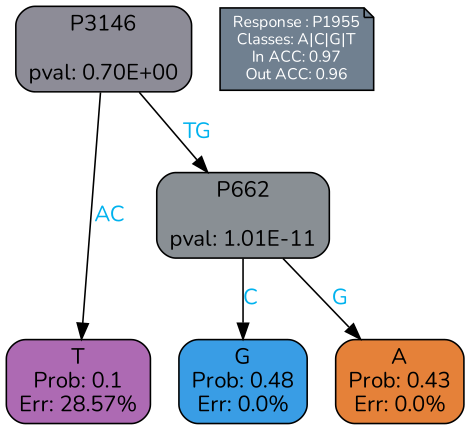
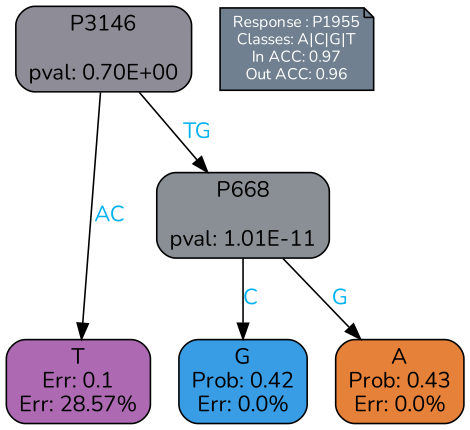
node "P662 pval: 1.01E-11": label "P662 pval: 1.01E-11" -> "P668 pval: 1.01E-11"
node "T Prob: 0.1 Err: 28.57%": label "T Prob: 0.1 Err: 28.57%" -> "T Err: 0.1 Err: 28.57%"
node "G Prob: 0.48 Err: 0.0%": label "G Prob: 0.48 Err: 0.0%" -> "G Prob: 0.42 Err: 0.0%"
